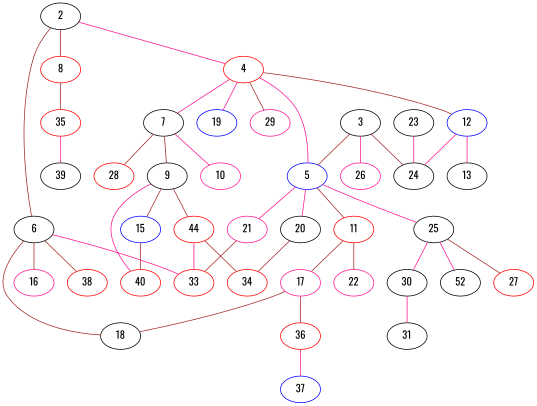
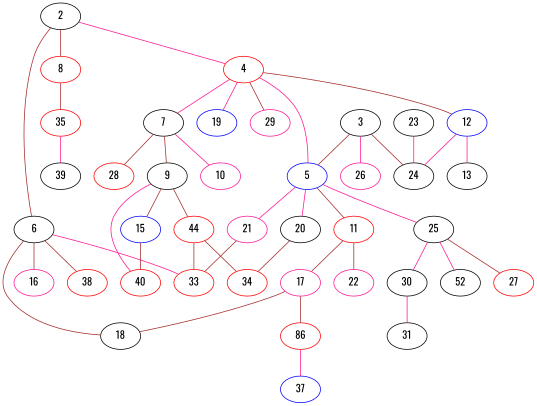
edge "44" -- "33": color deeppink -> brown
node "36": label "36" -> "86"
